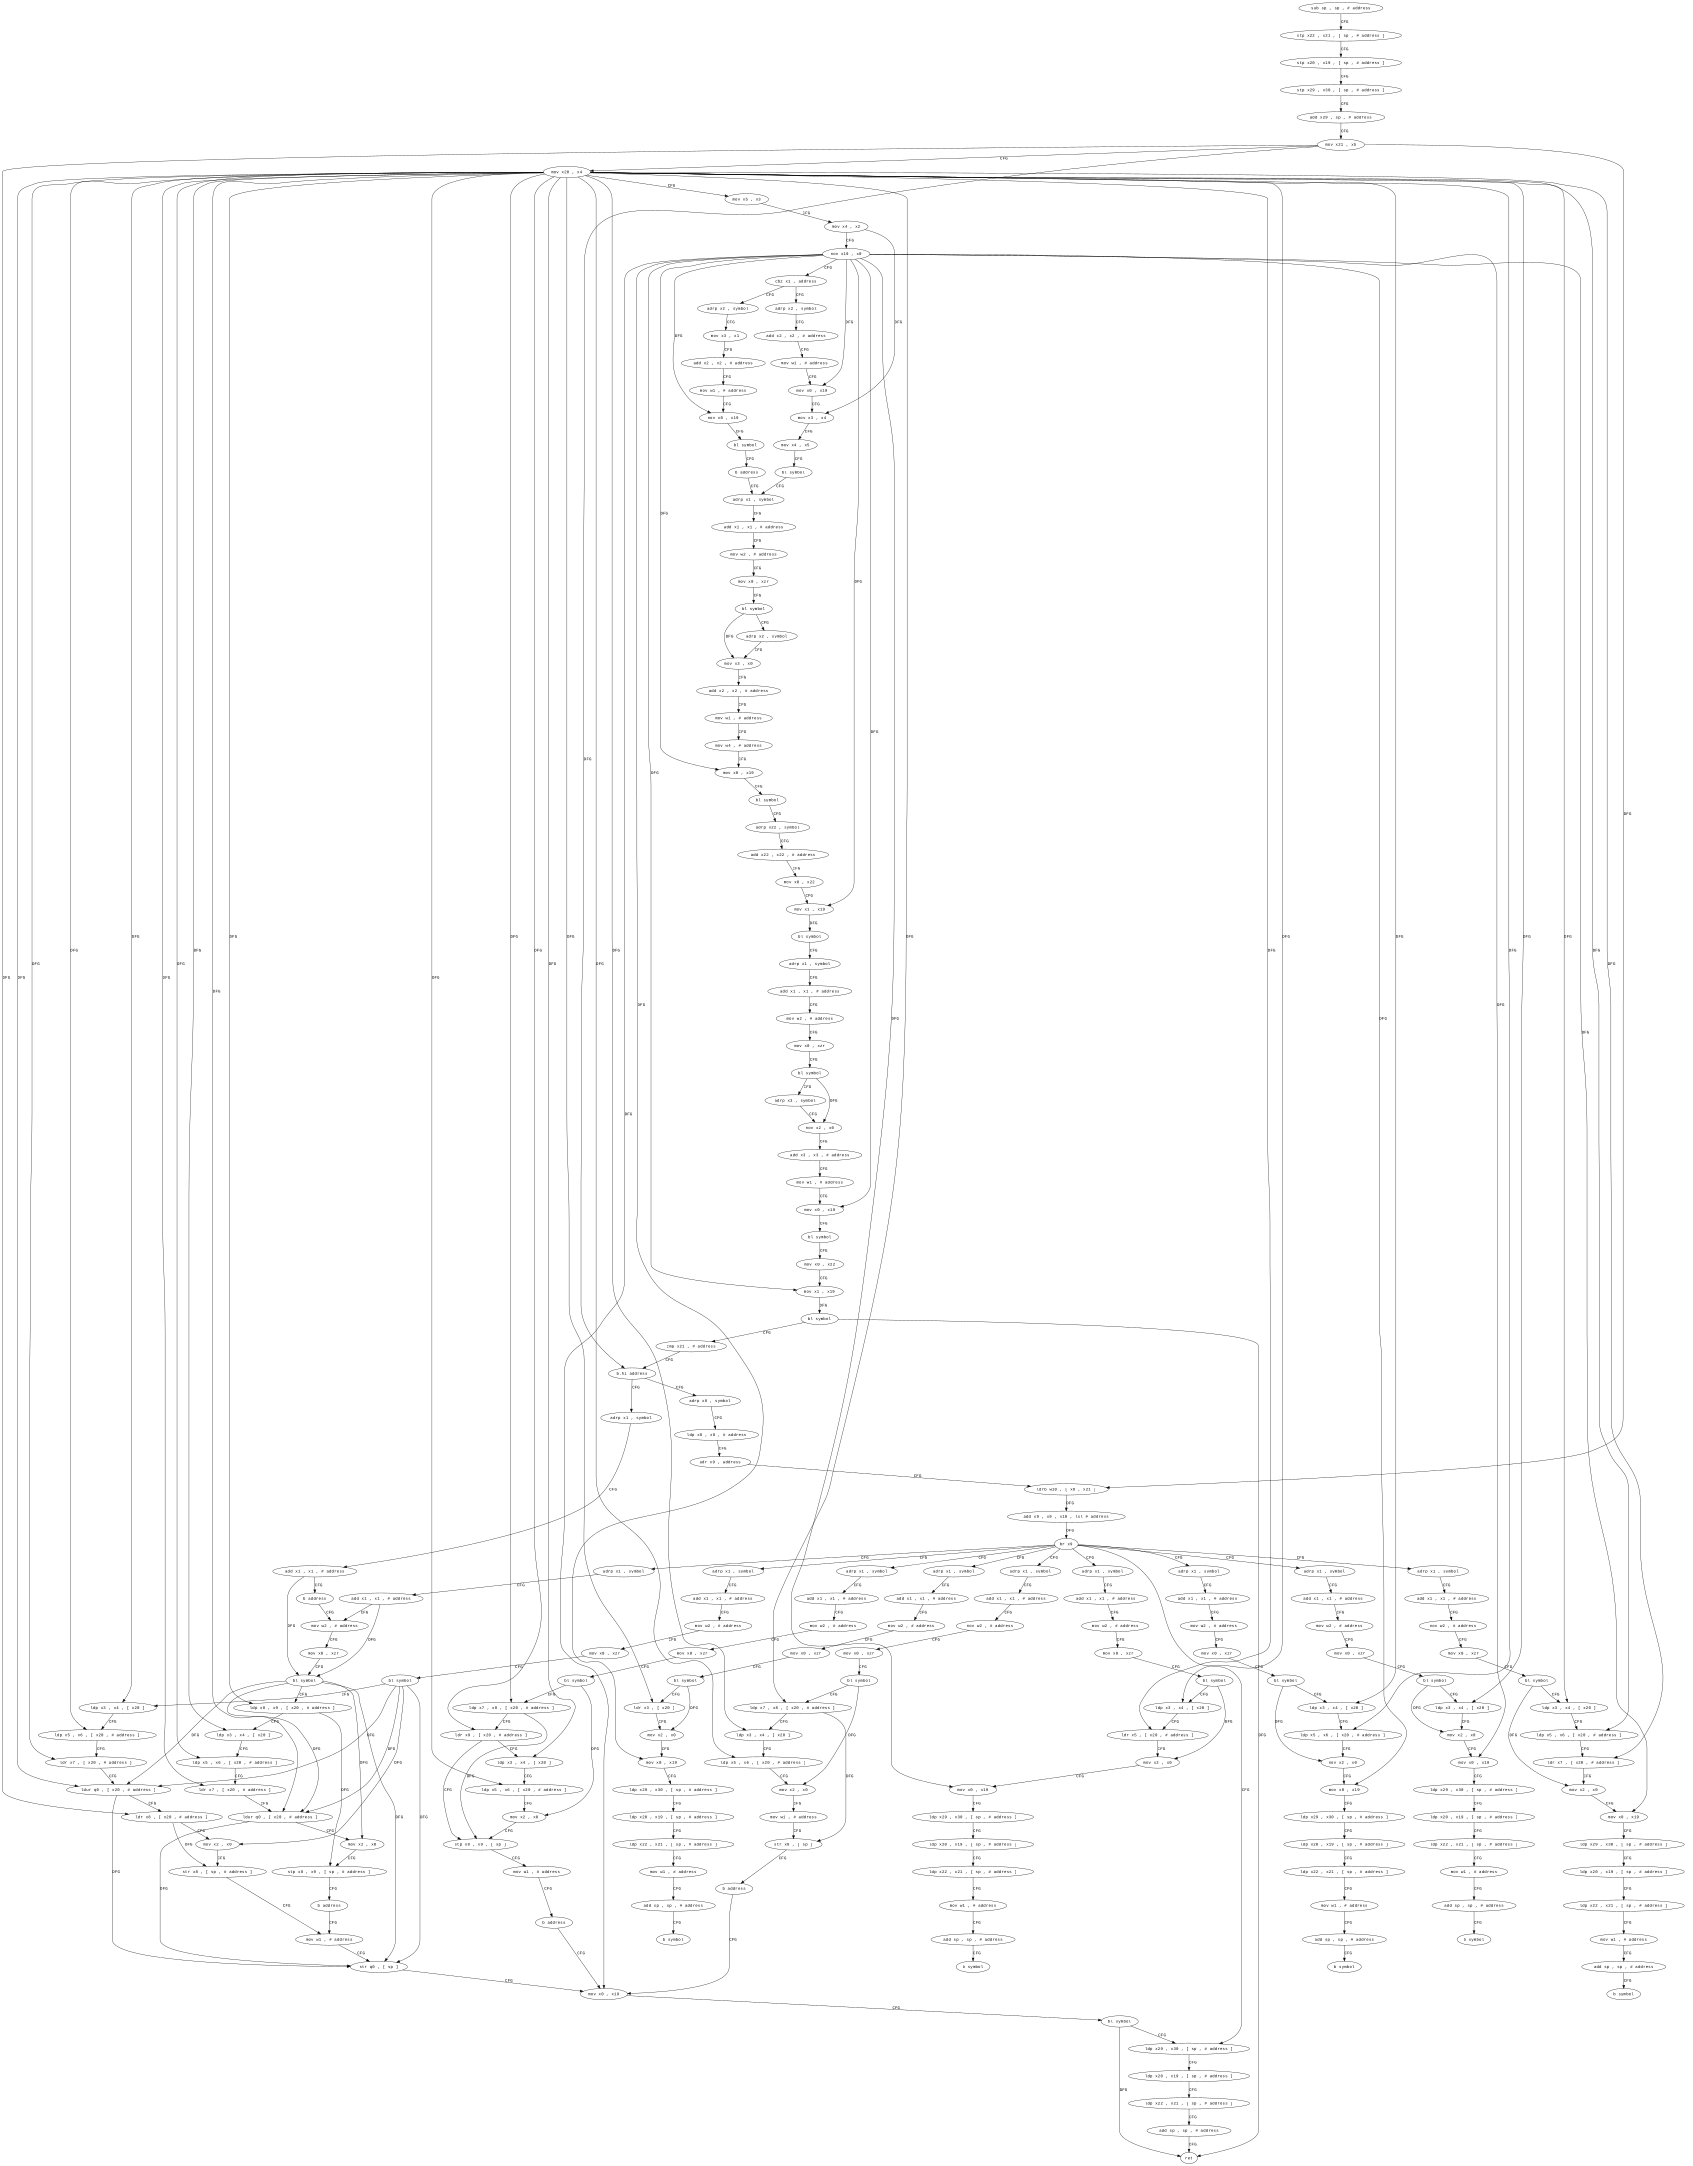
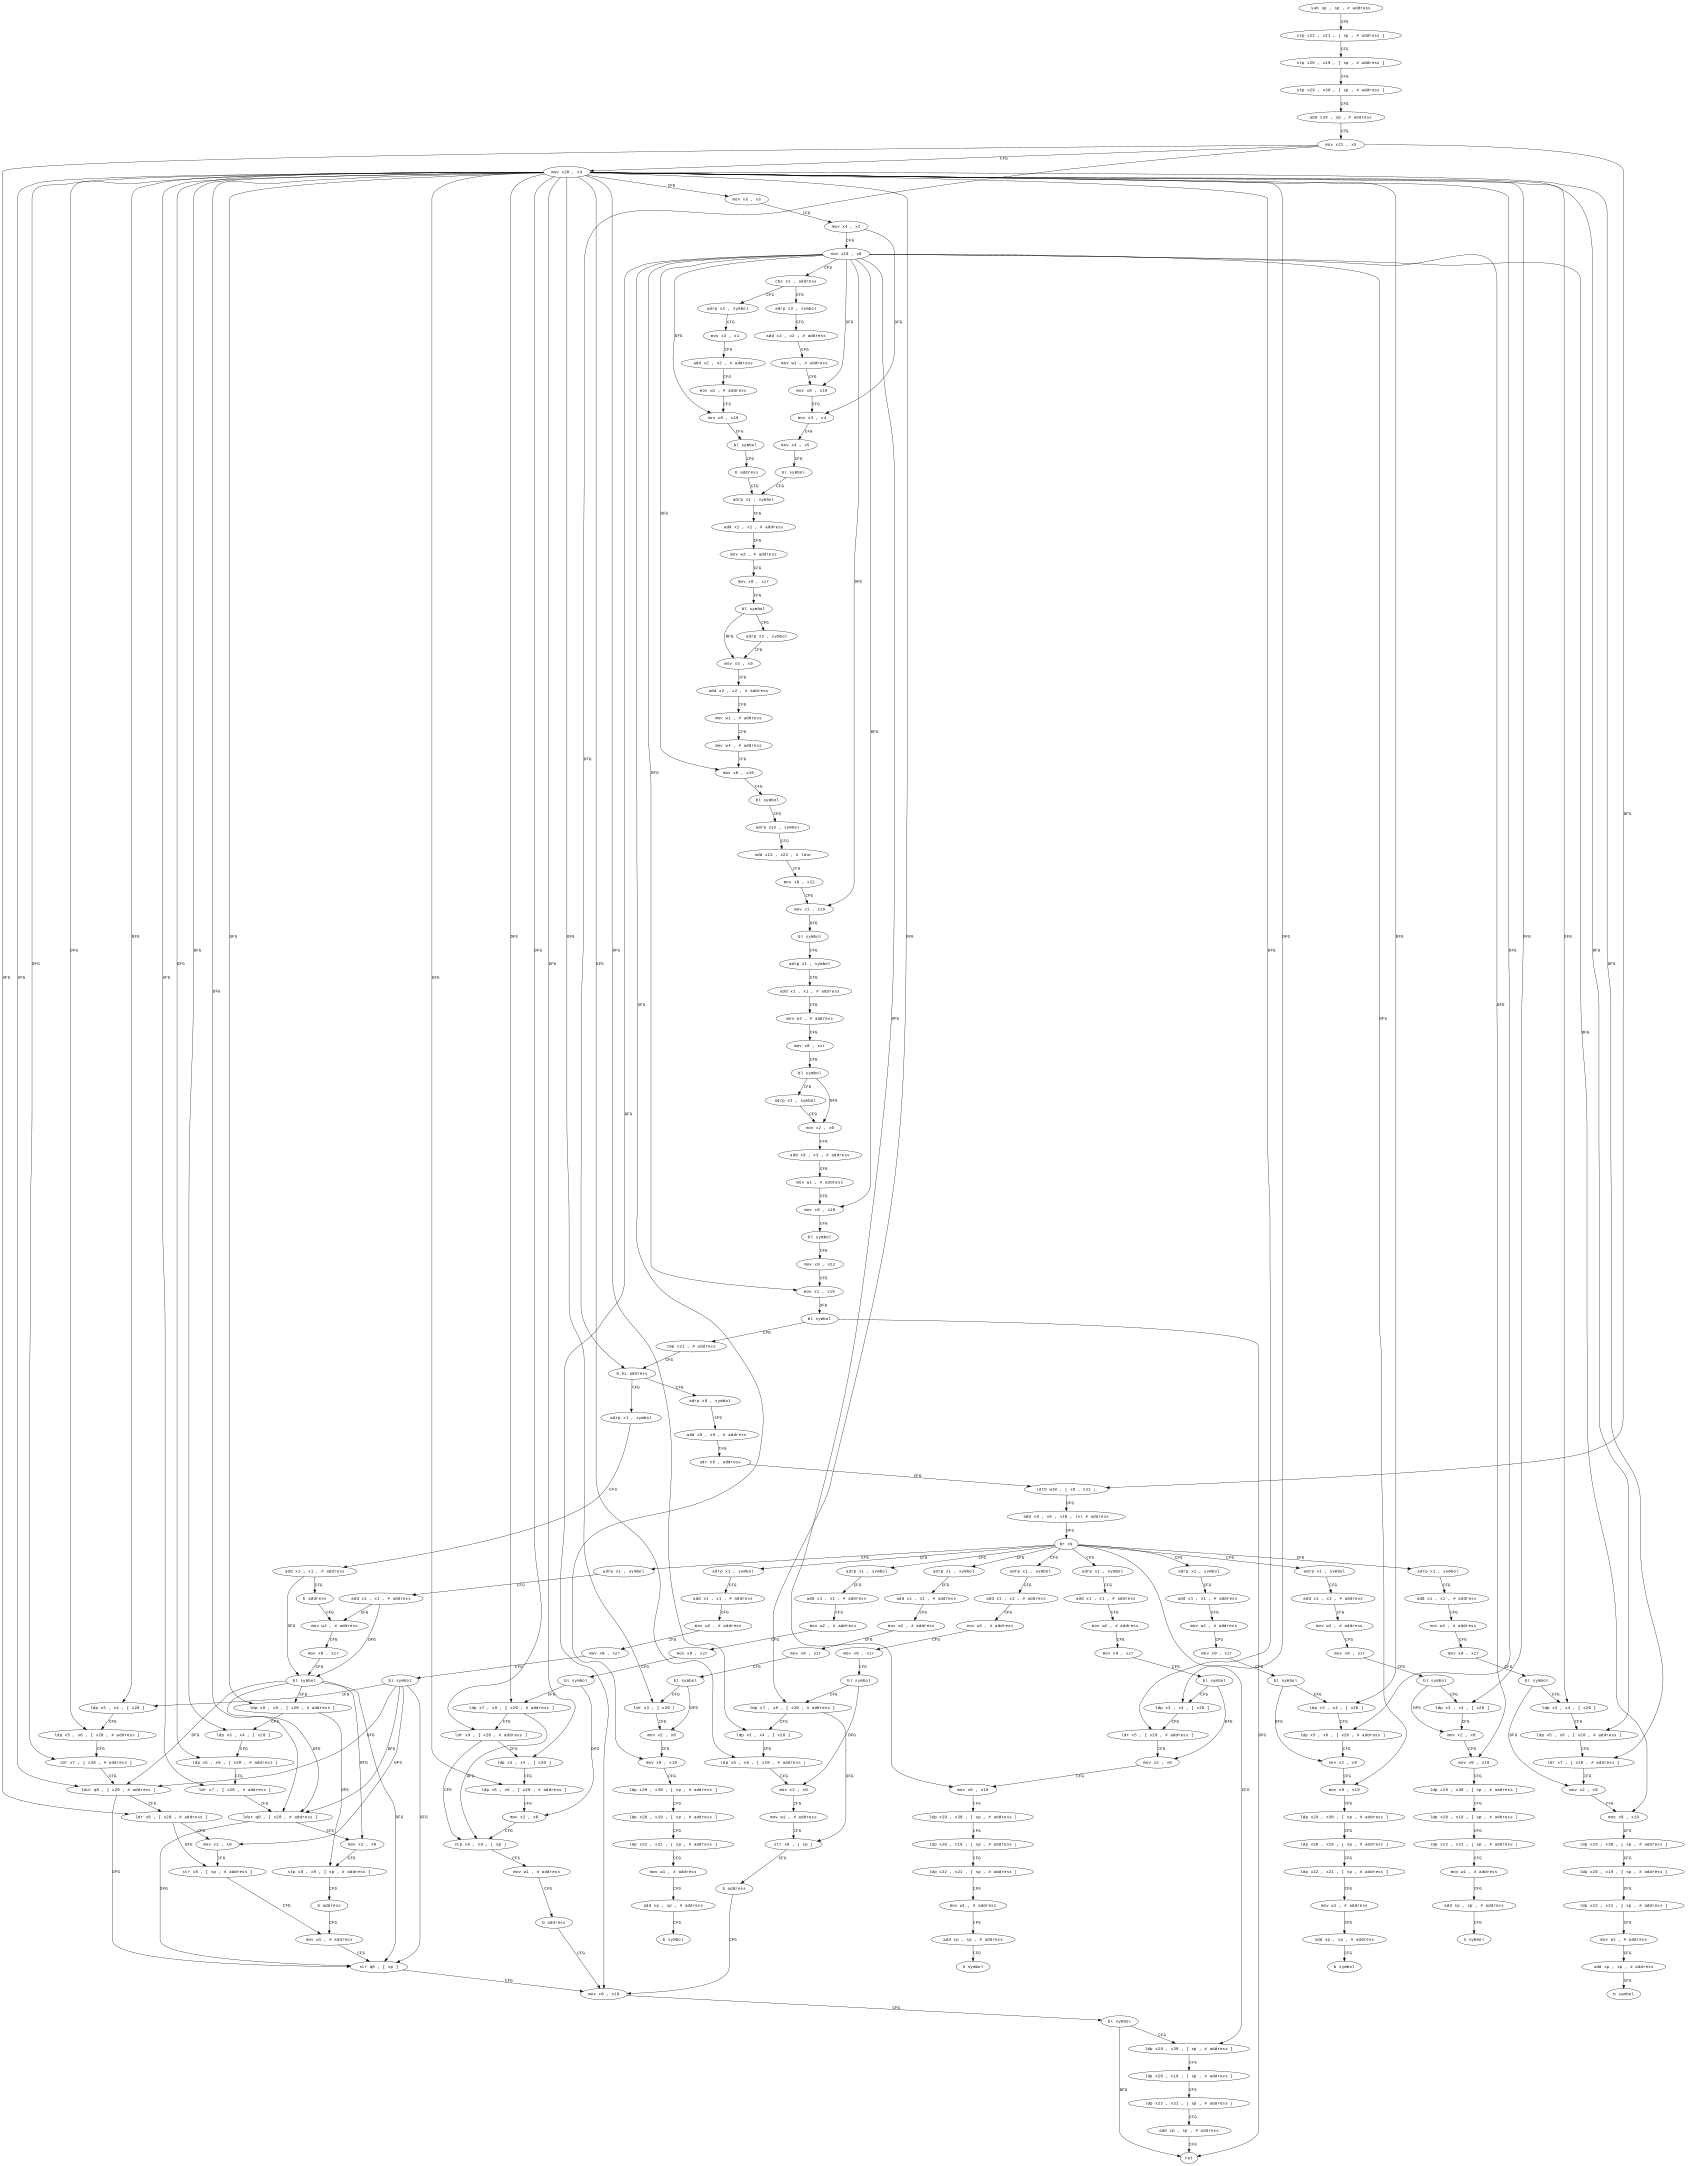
node "add x22 , x22 , # address": label "add x22 , x22 , # address" -> "add x22 , x22 , # ldur"
node "ldp x8 , x8 , # address": label "ldp x8 , x8 , # address" -> "add x8 , x8 , # address"
